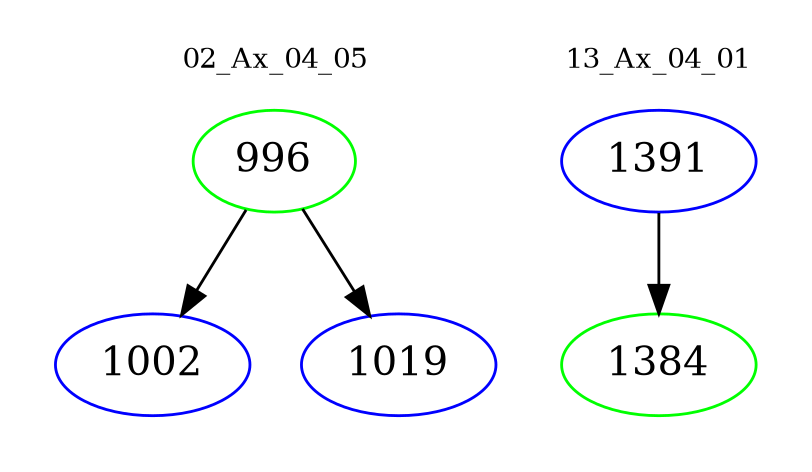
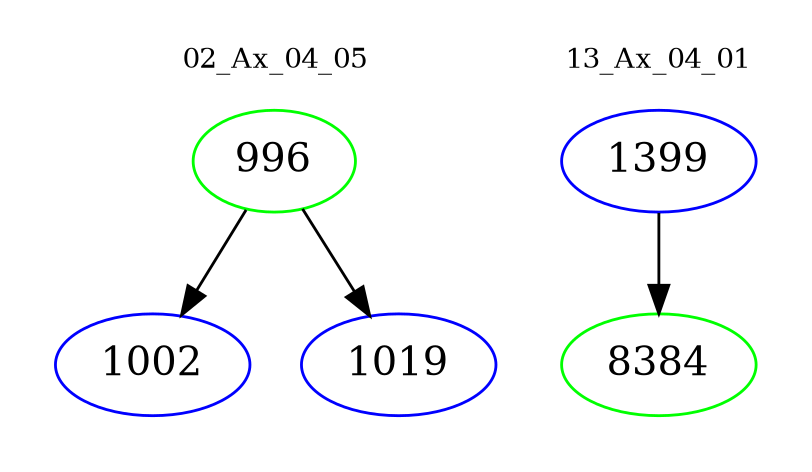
node "1391": label "1391" -> "1399"
node "1384": label "1384" -> "8384"
